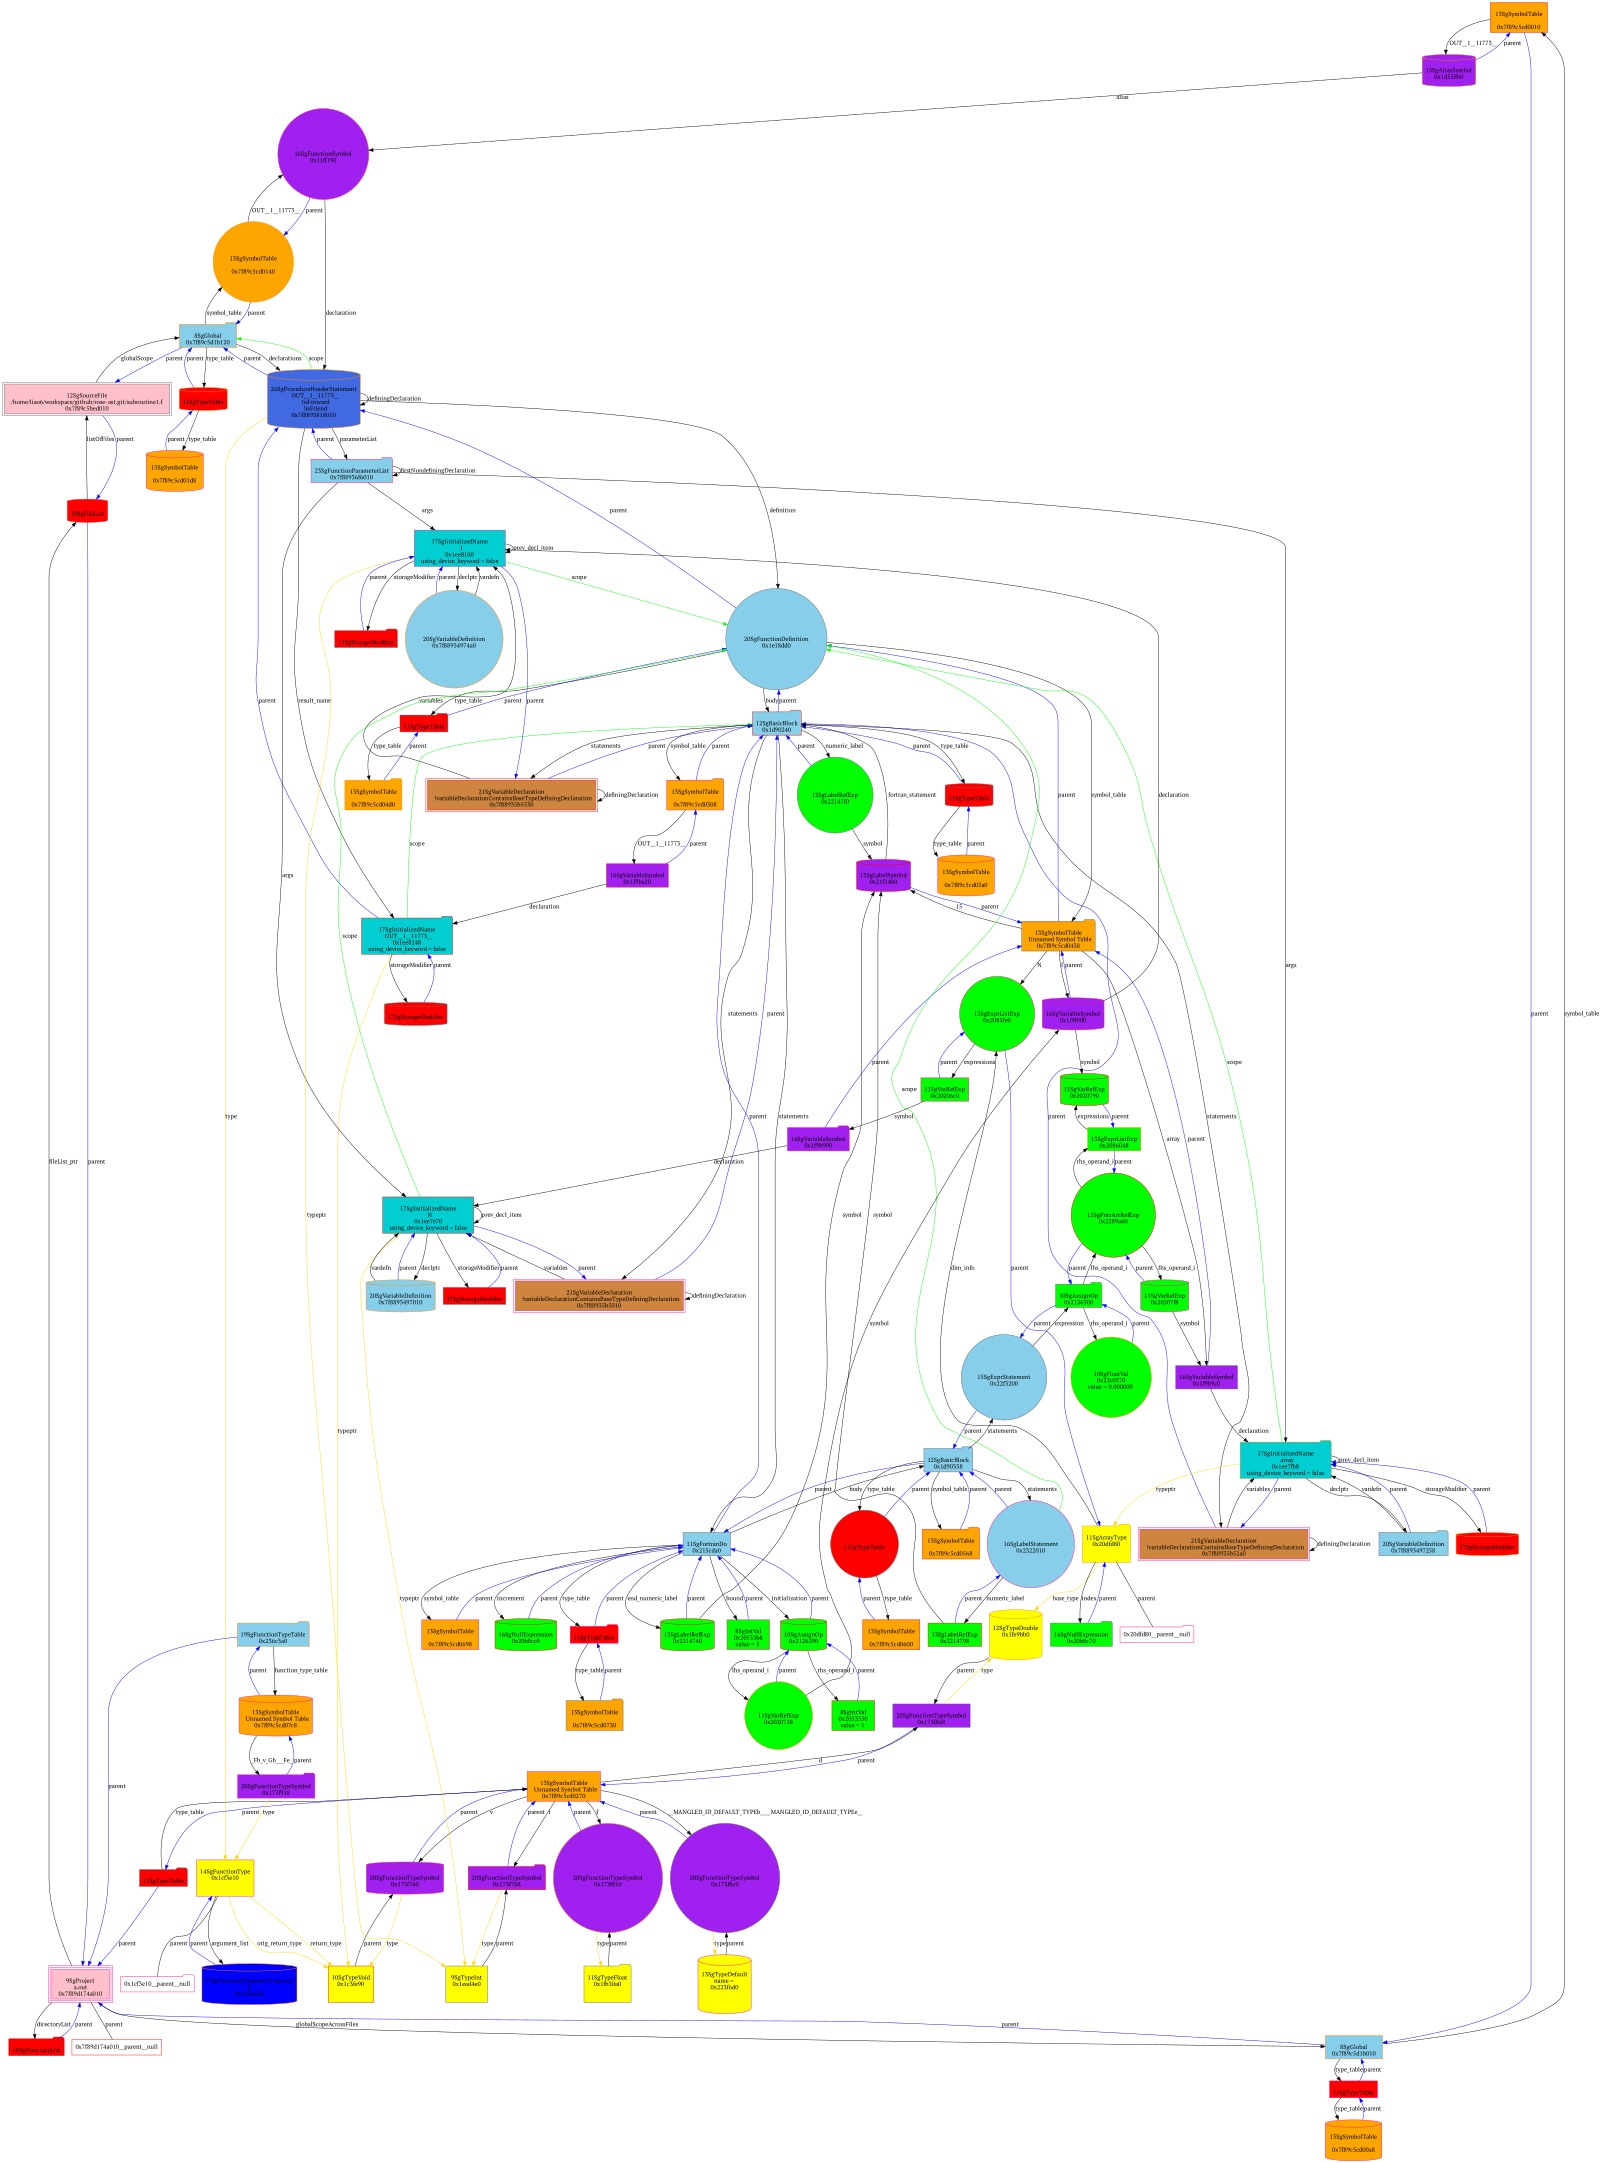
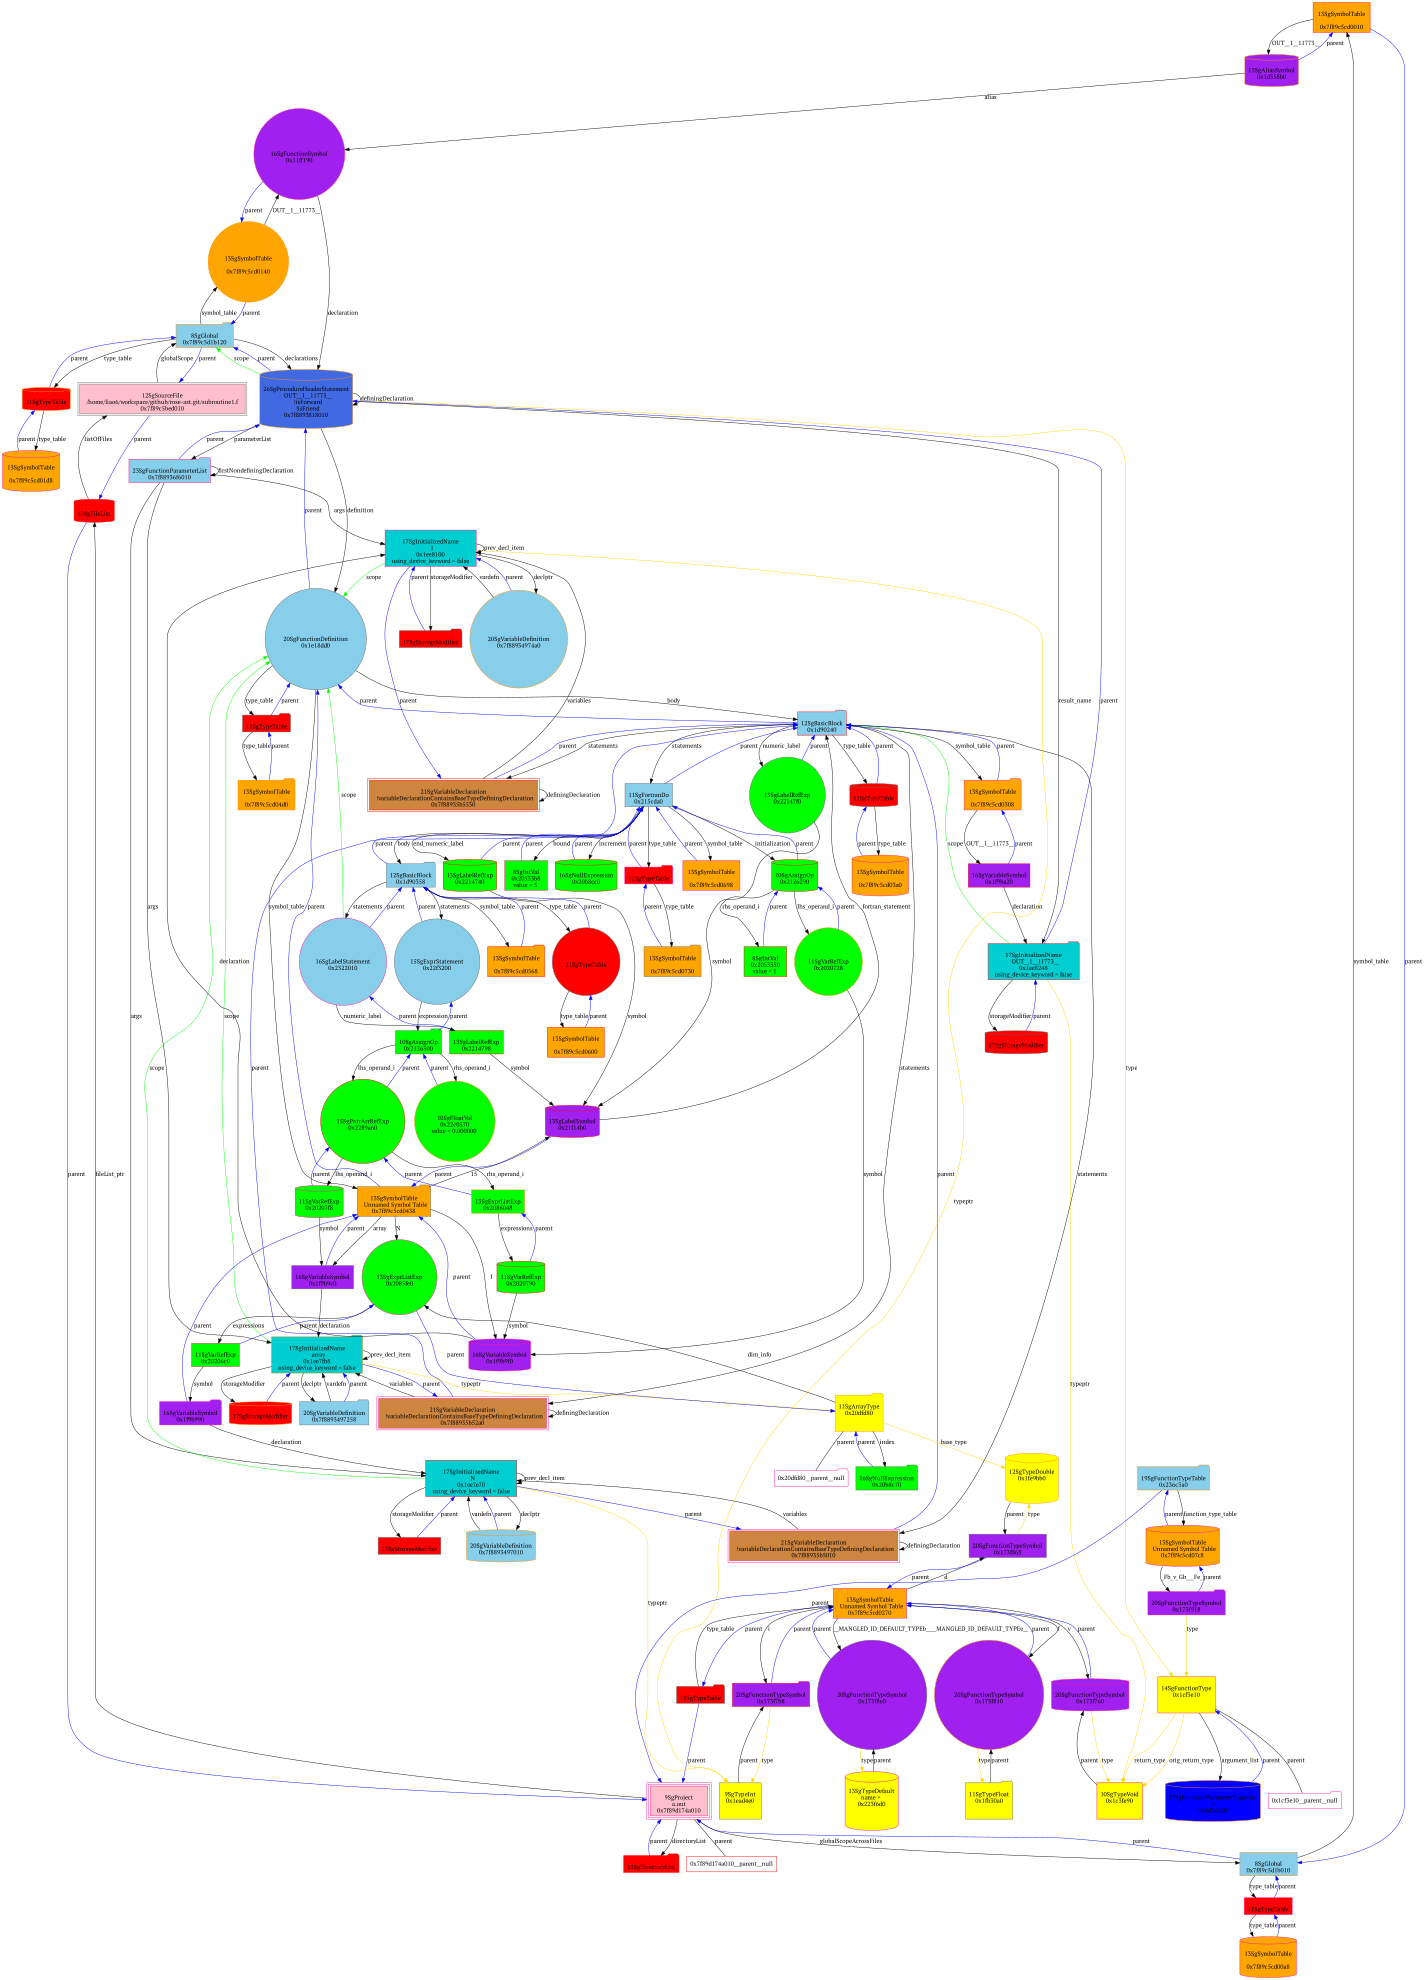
edge "16SgVariableSymbol 0x1f9b9f0" -> "11SgVarRefExp 0x2020790": reversed
